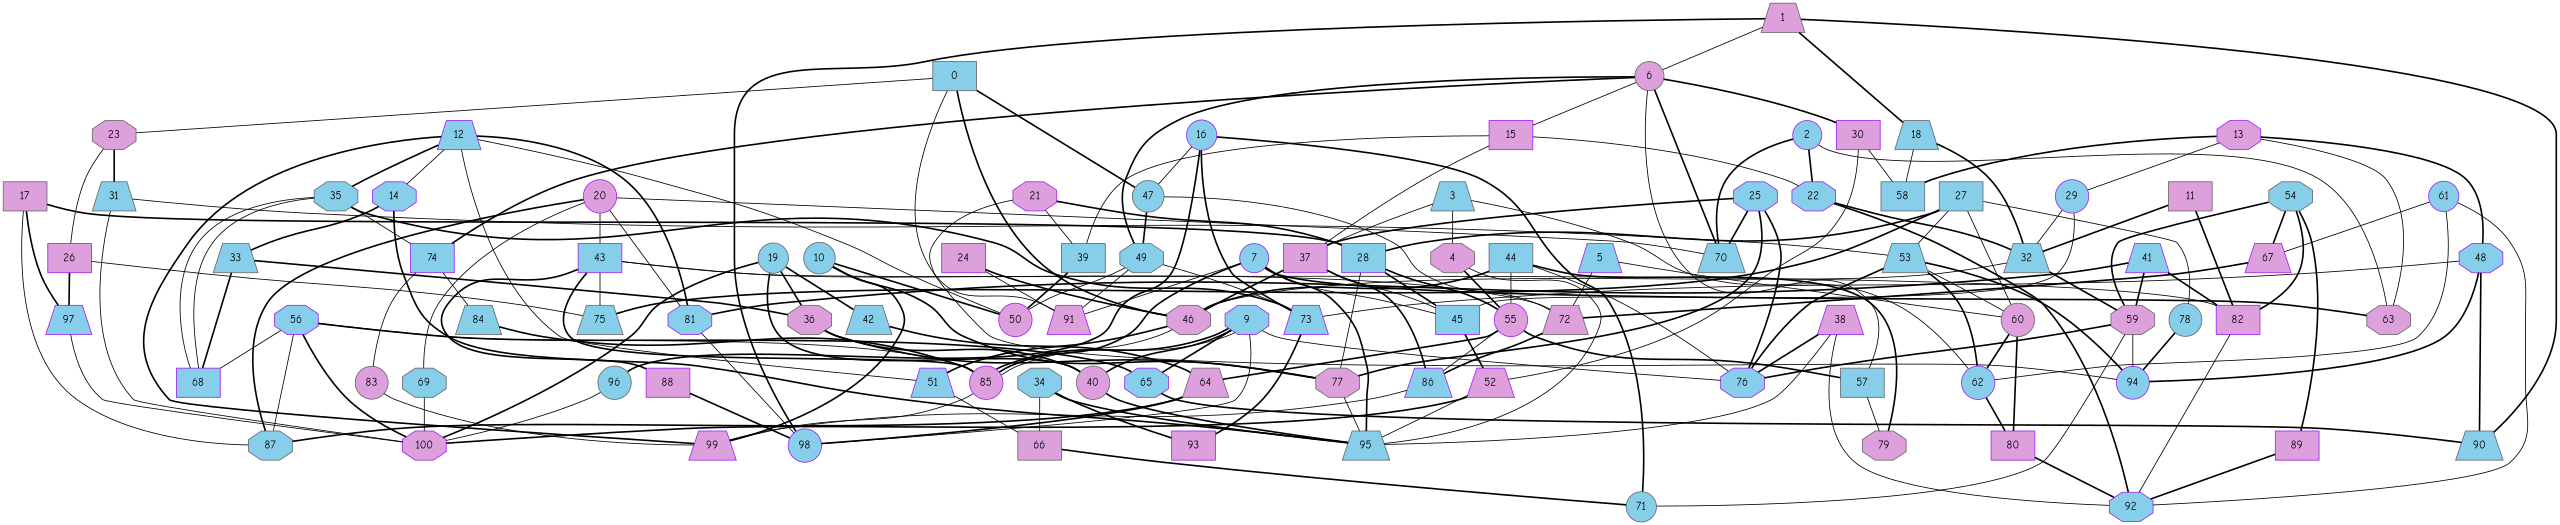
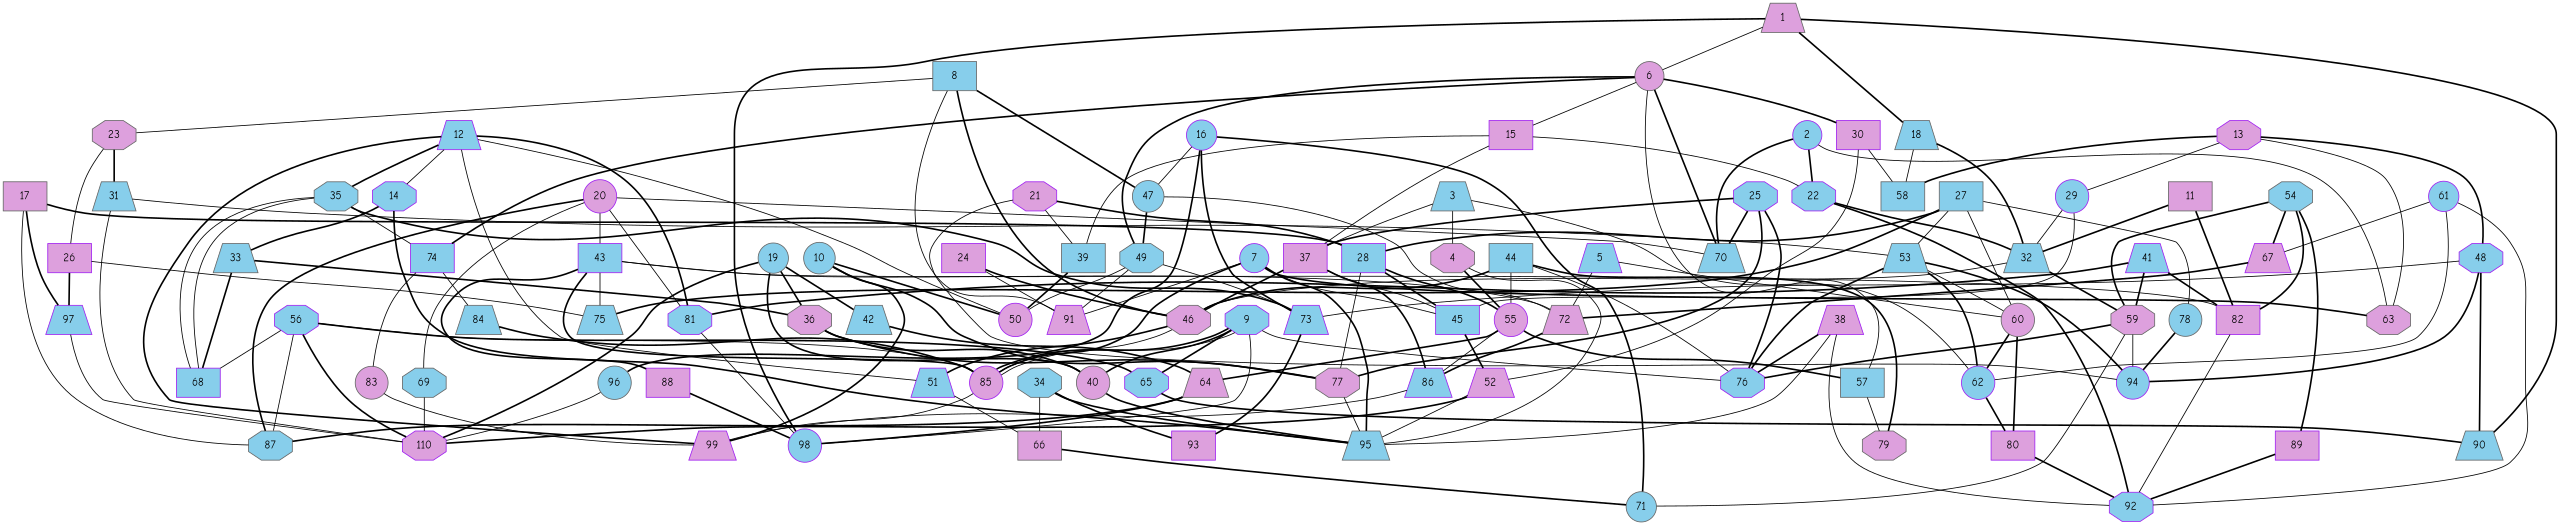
node "0": label "0" -> "8"
node "100": label "100" -> "110"
